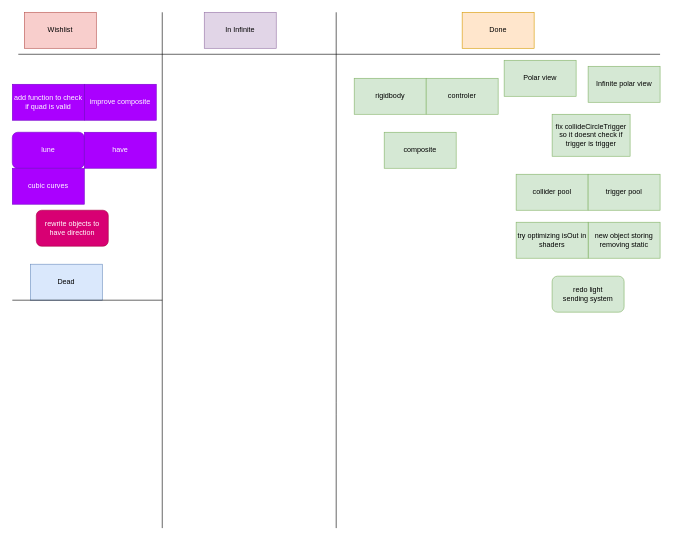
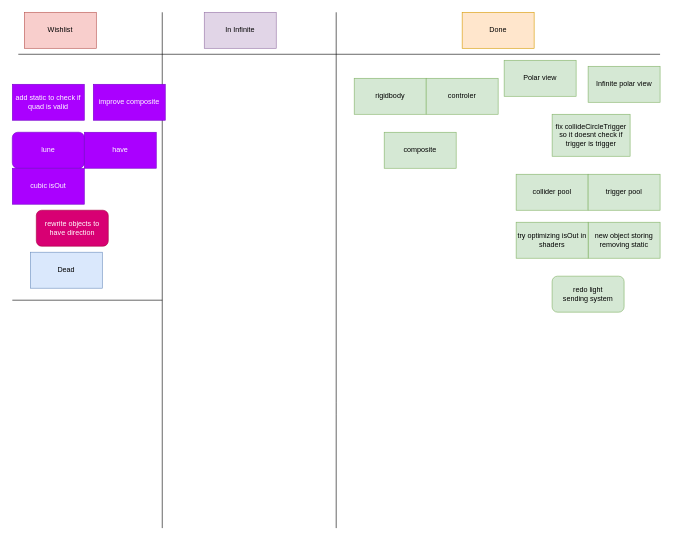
node "add function to check if quad is valid": label "add function to check if quad is valid" -> "add static to check if quad is valid"
node "improve composite": moved (120, 102) -> (129, 102)
node "cubic curves": label "cubic curves" -> "cubic isOut"
node "Dead": moved (66, 282) -> (66, 270)
